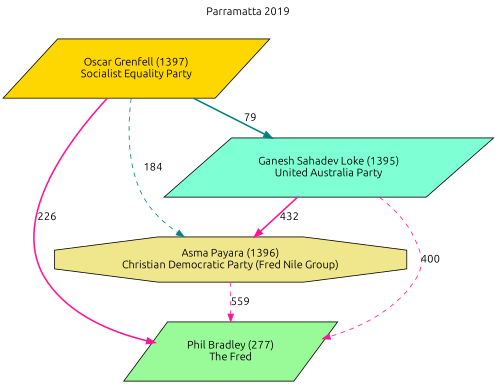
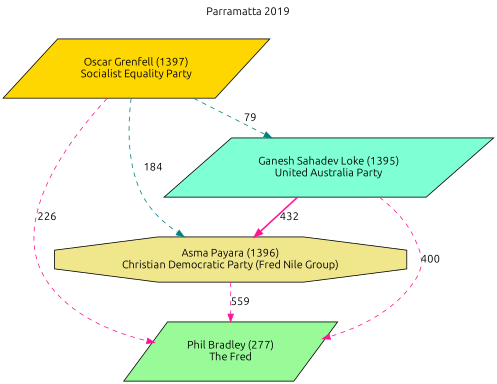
edge "Oscar Grenfell (1397) Socialist Equality Party" -> "Ganesh Sahadev Loke (1395) United Australia Party": style bold -> dashed
edge "Oscar Grenfell (1397) Socialist Equality Party" -> "Phil Bradley (277) The Fred": style bold -> dashed
